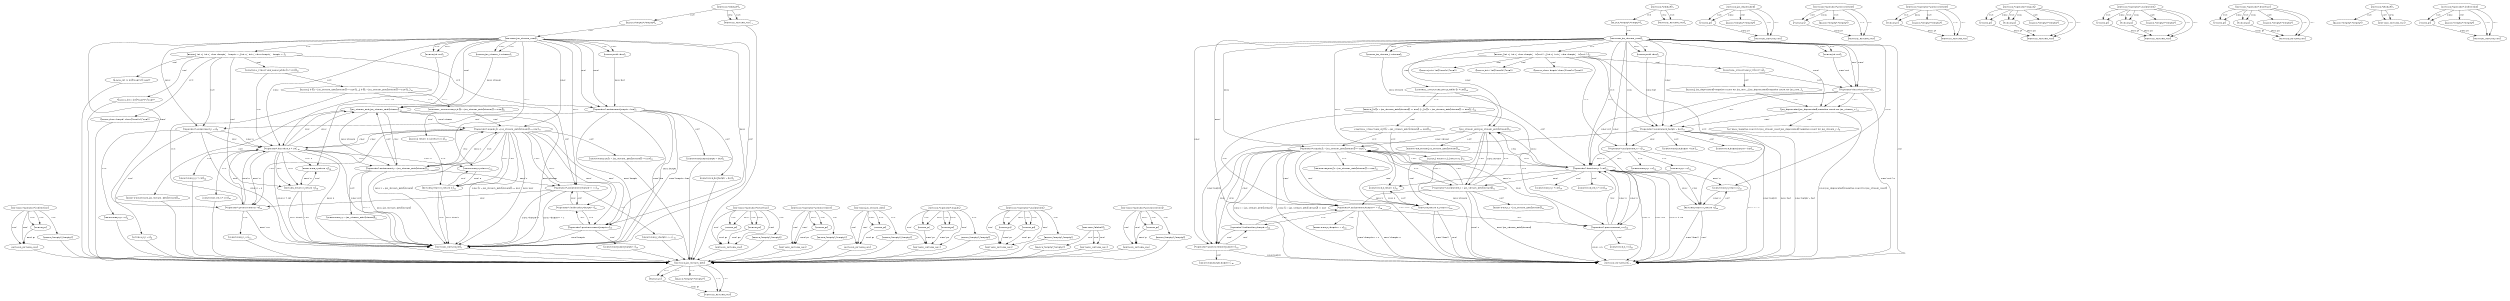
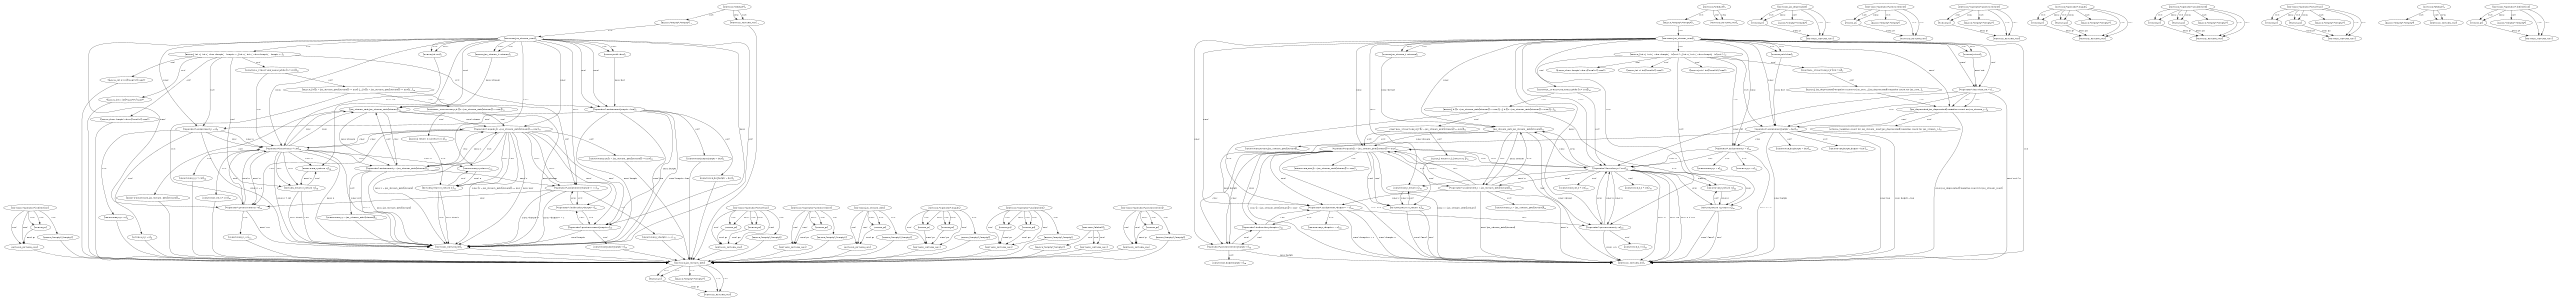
edge "(CONTROL_STRUCTURE,IF,if (cnt < 0))" -> "(<operator>.lessThan,cnt < 0)": removed, label "AST:"
